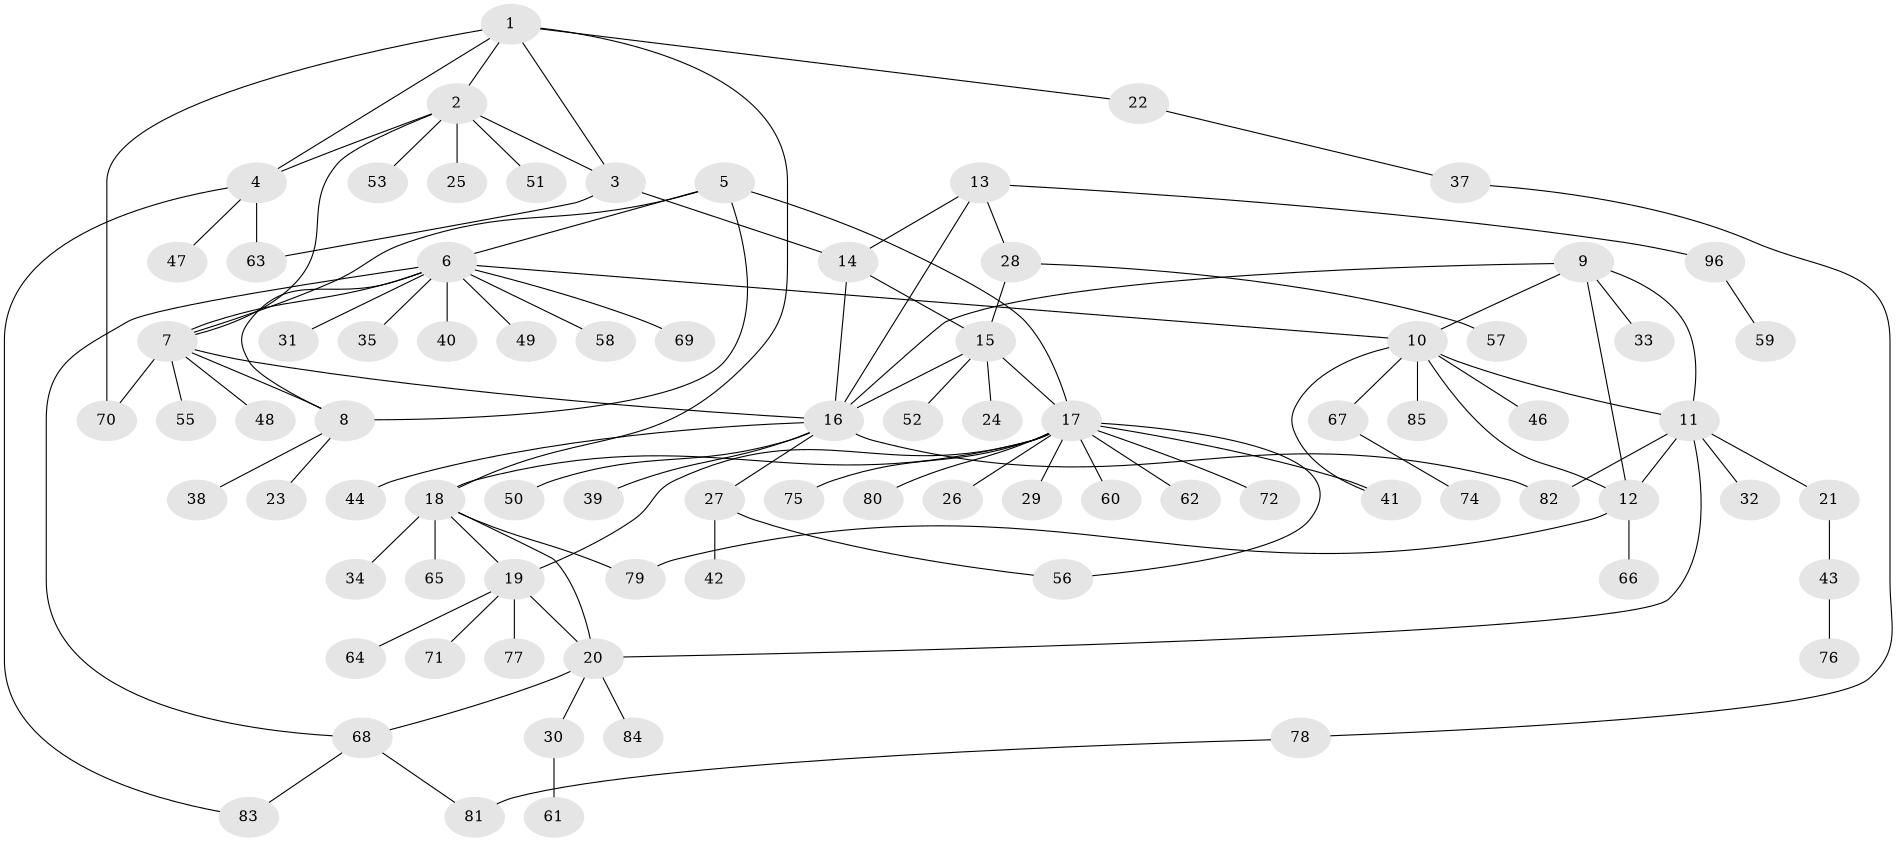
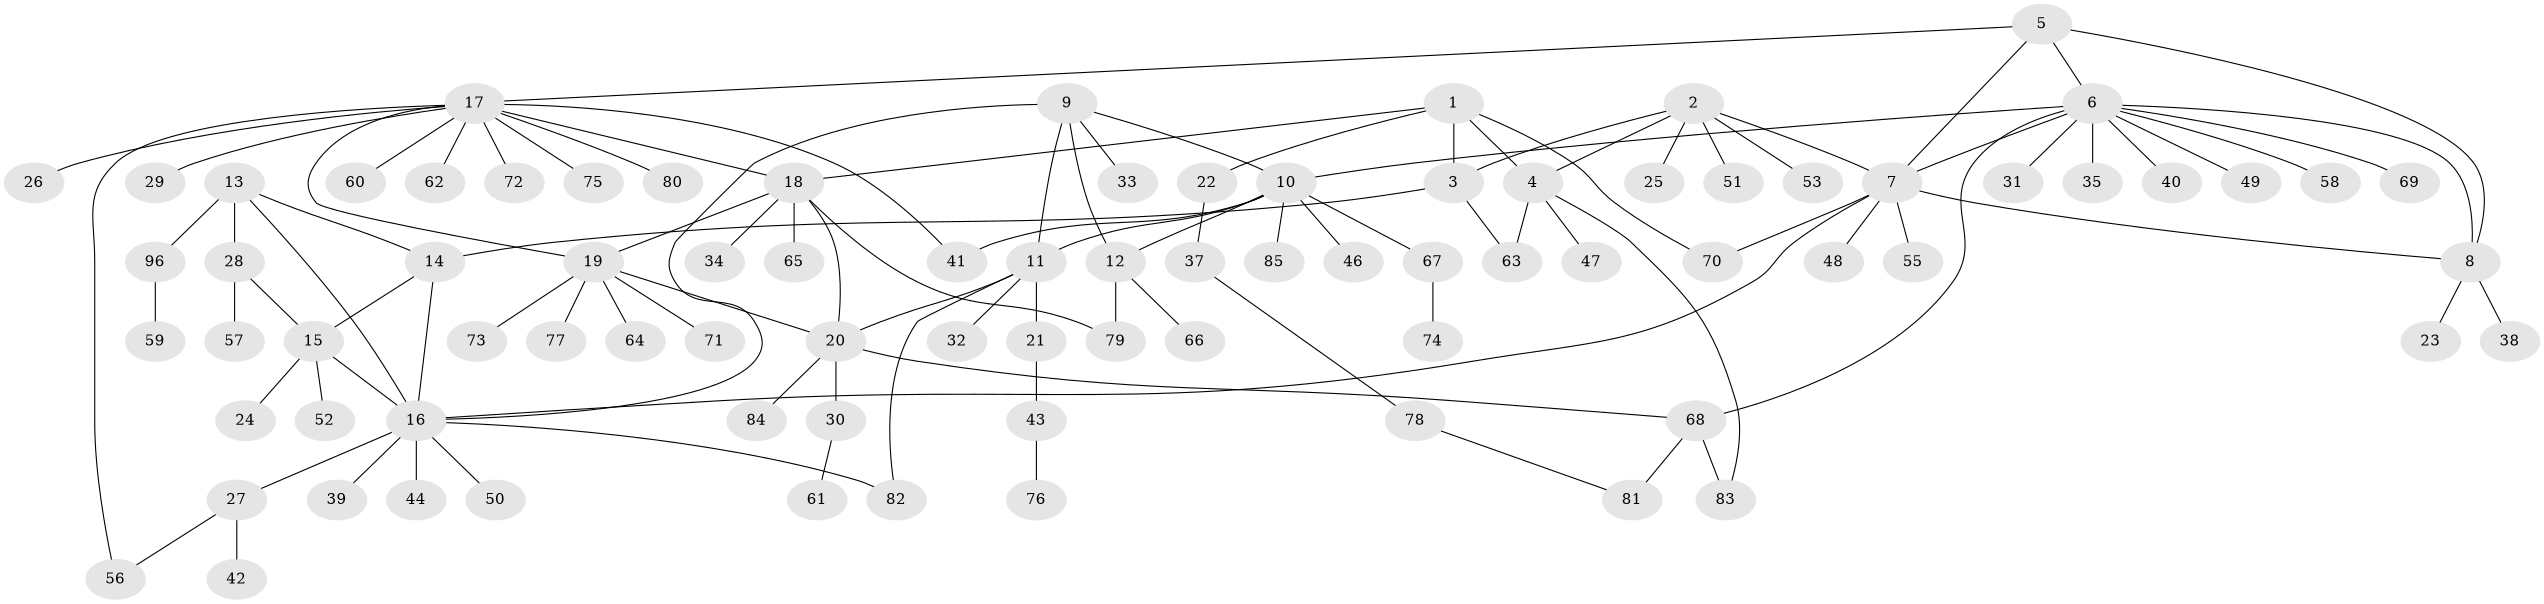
edge "1" -- "2": removed
node "73": added
edge "15" -- "17": removed
edge "11" -- "12": removed
